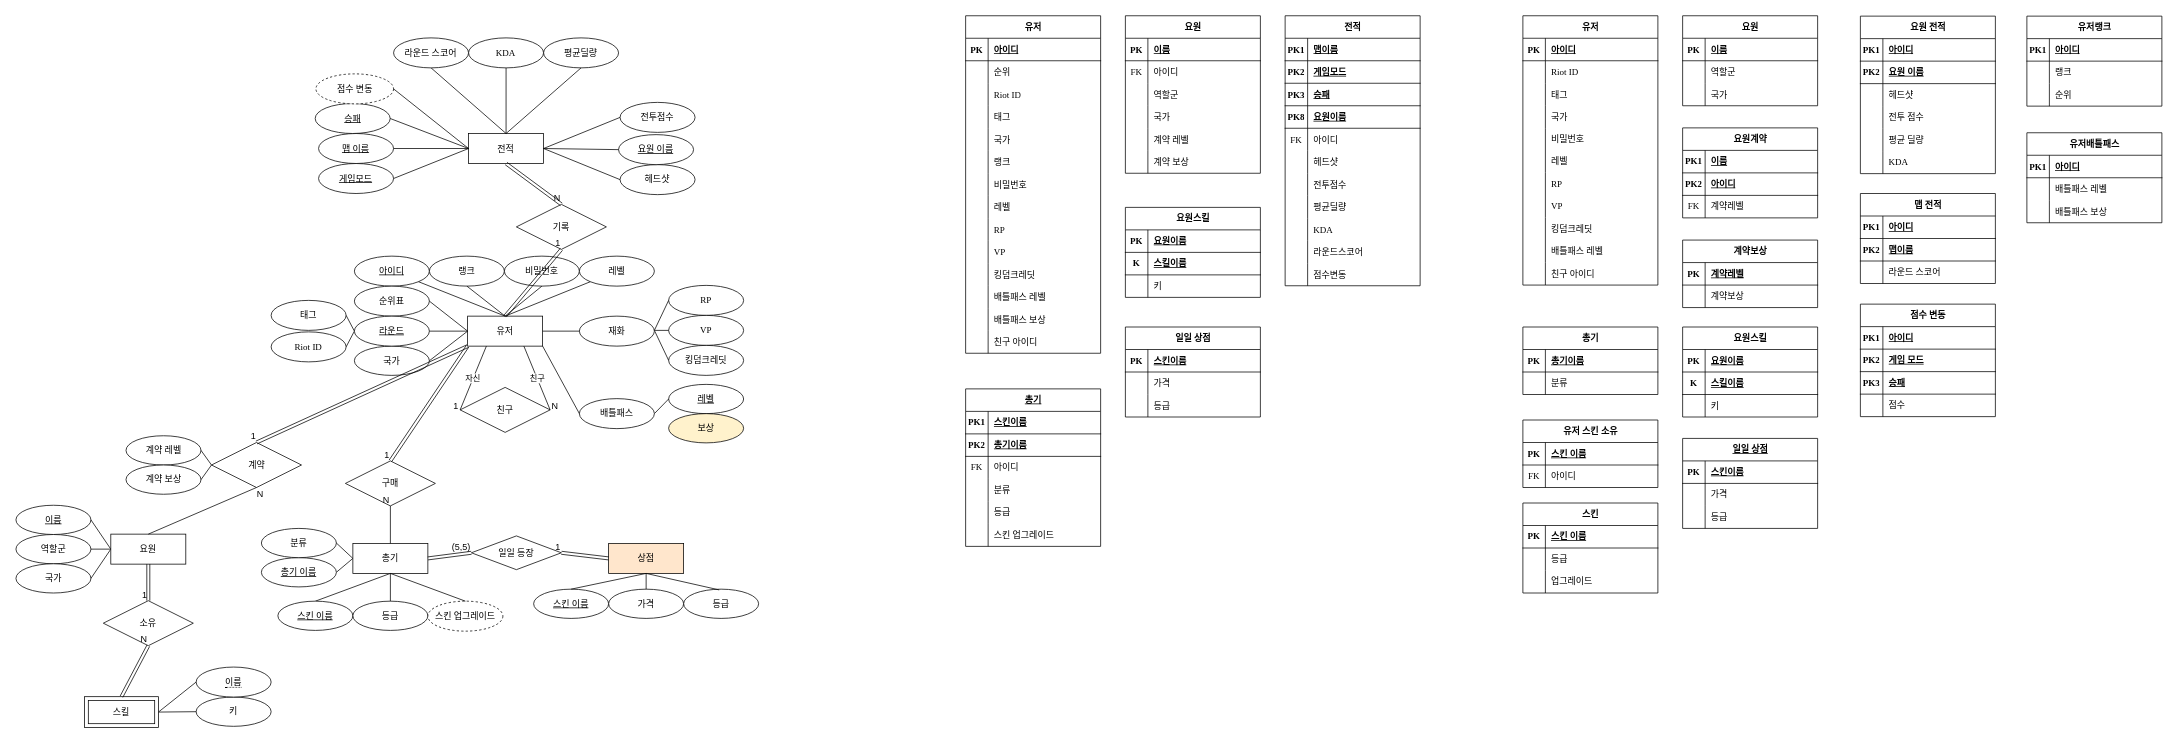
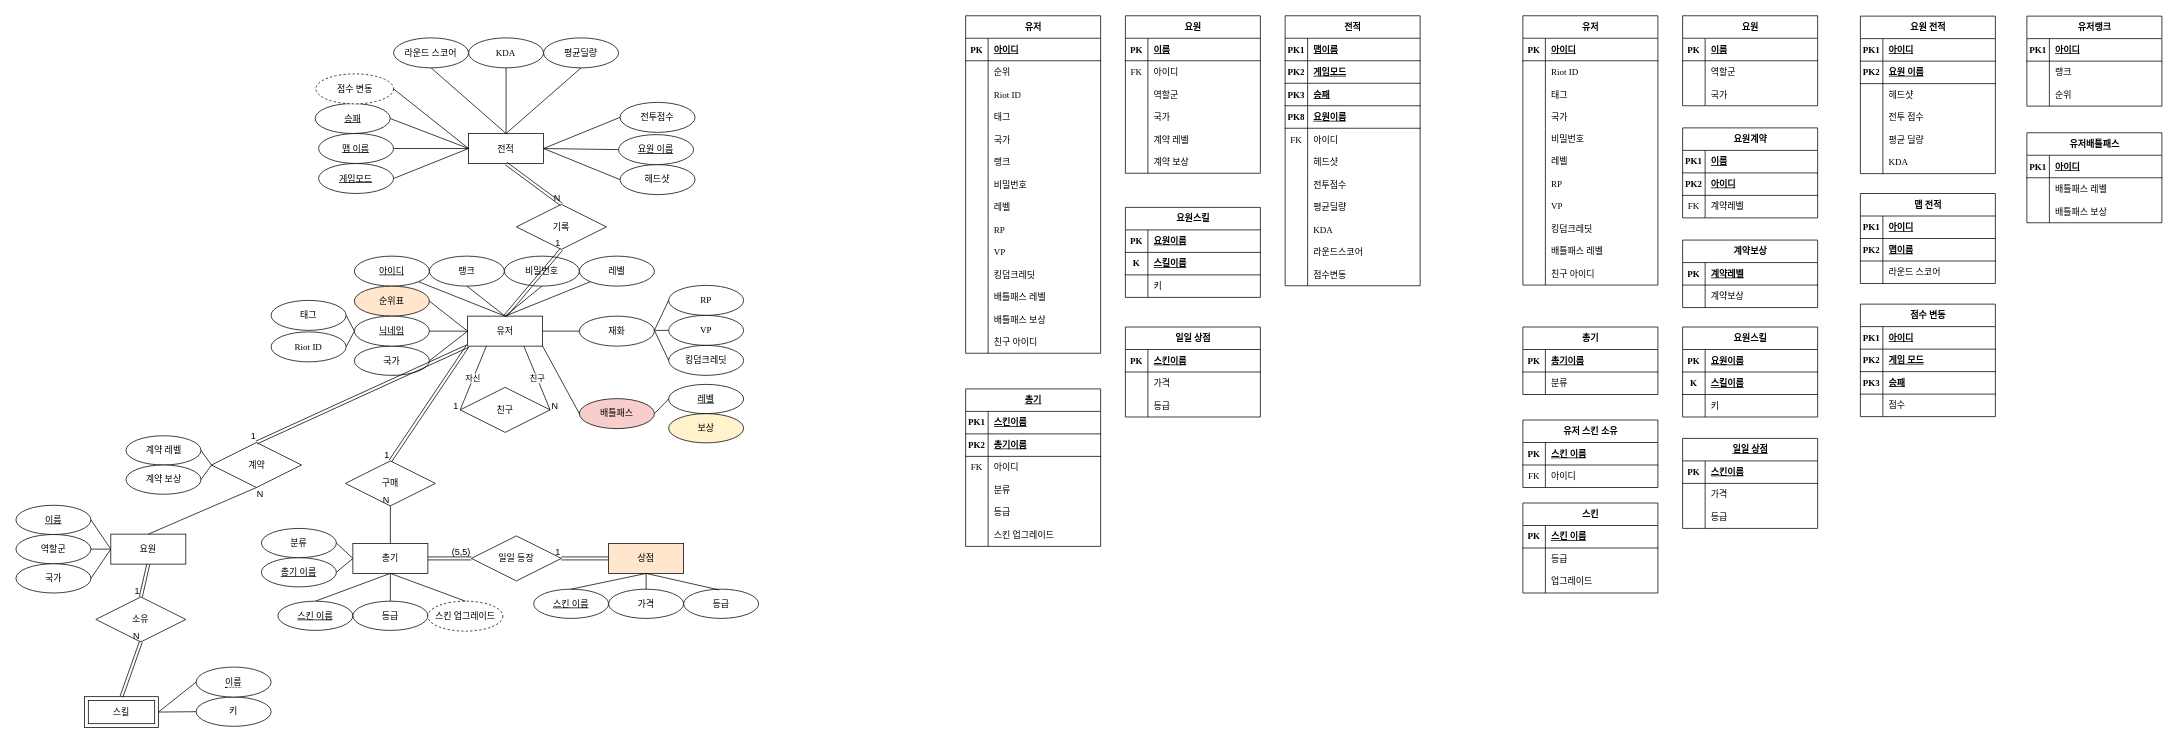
node "순위표": fillcolor #ffffff -> #ffe6cc
node "라운드": label "라운드" -> "닉네임"
node "배틀패스": fillcolor #ffffff -> #f8cecc
node "일일 등장": size 90x34 -> 90x45
node "소유": moved (148, 623) -> (141, 619)
